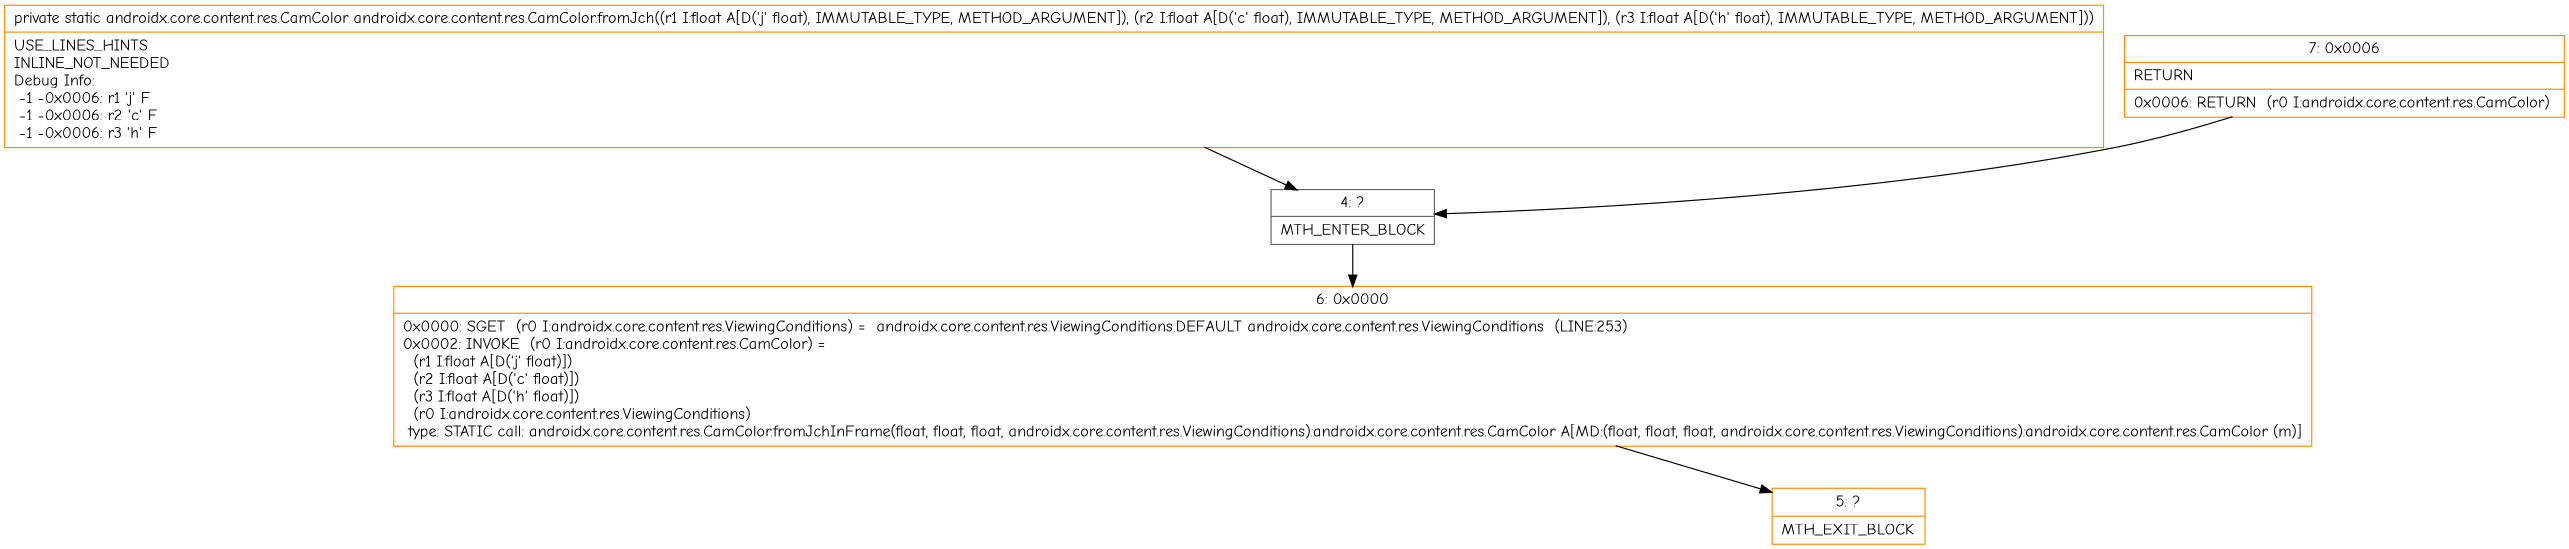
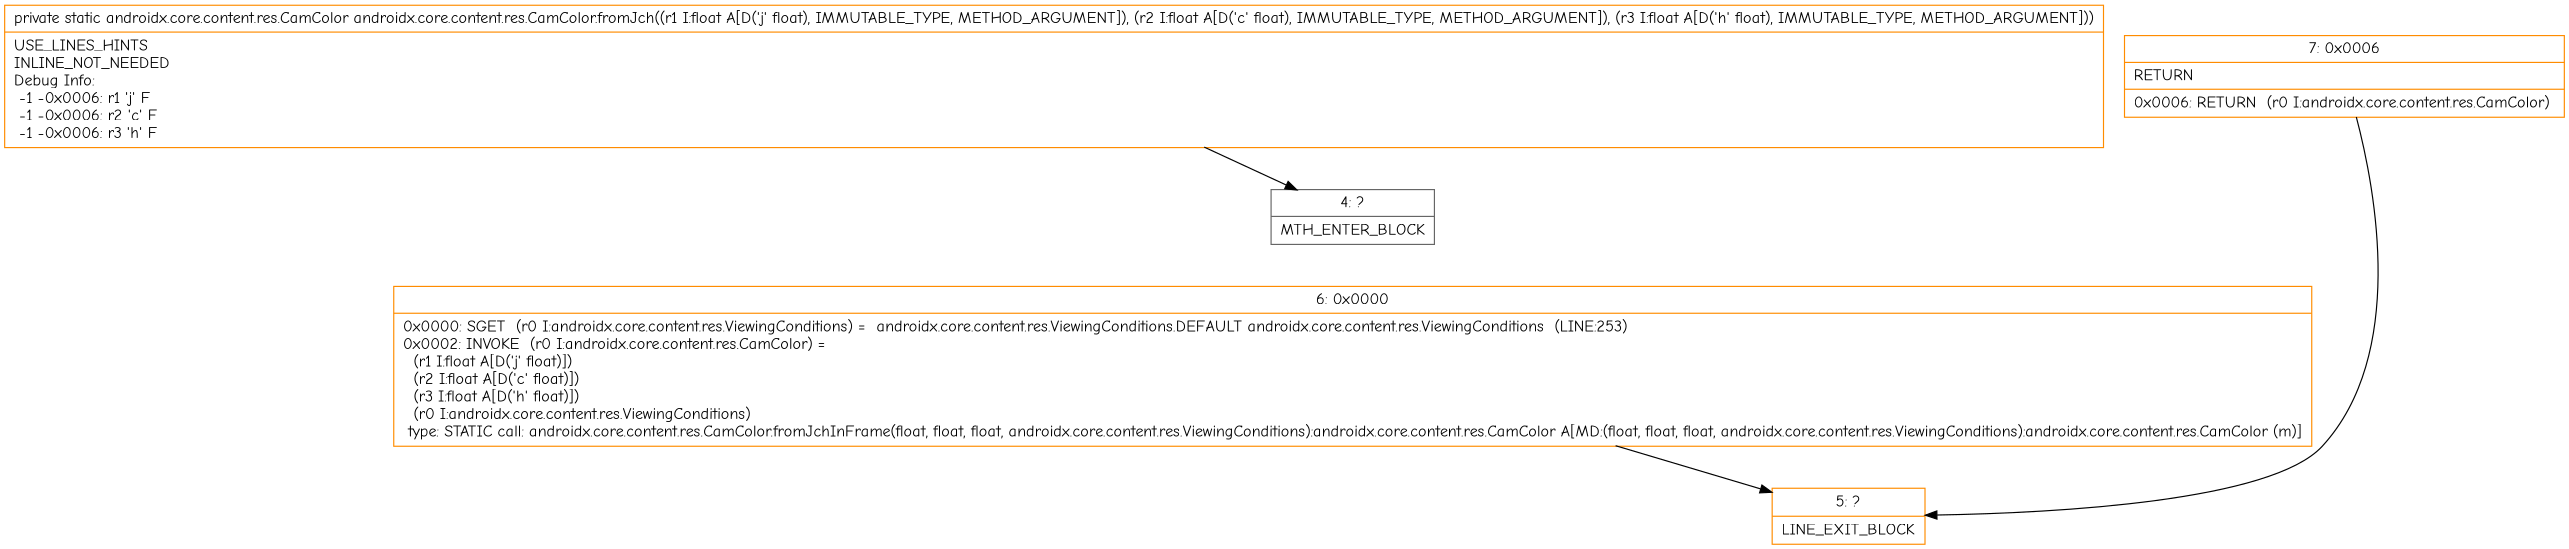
edge "7: 0x0006" -> "4: ?": now "7: 0x0006" -> "5: ?"
edge "4: ?" -> "6: 0x0000": removed
node "5: ?": text "MTH_EXIT_BLOCK" -> "LINE_EXIT_BLOCK"
